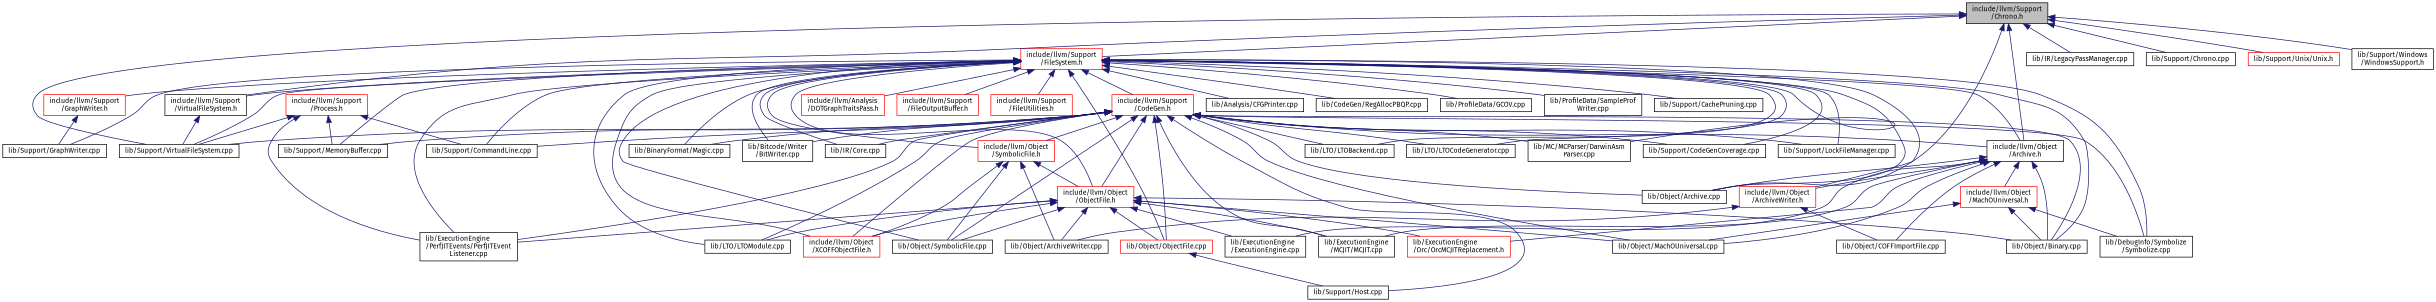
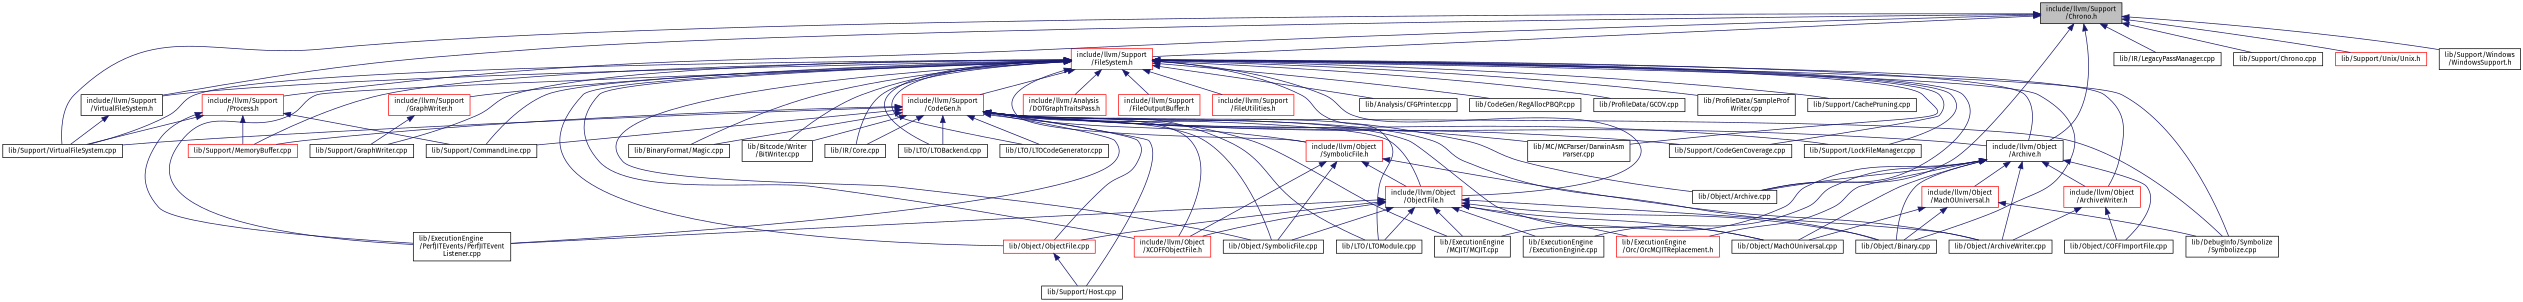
edge "include/llvm/Support /Process.h" -> "include/llvm/Support /Chrono.h": added
node "lib/Support/MemoryBuffer.cpp": color black -> red
edge "lib/Object/ArchiveWriter.cpp" -> "include/llvm/Object /Archive.h": added
